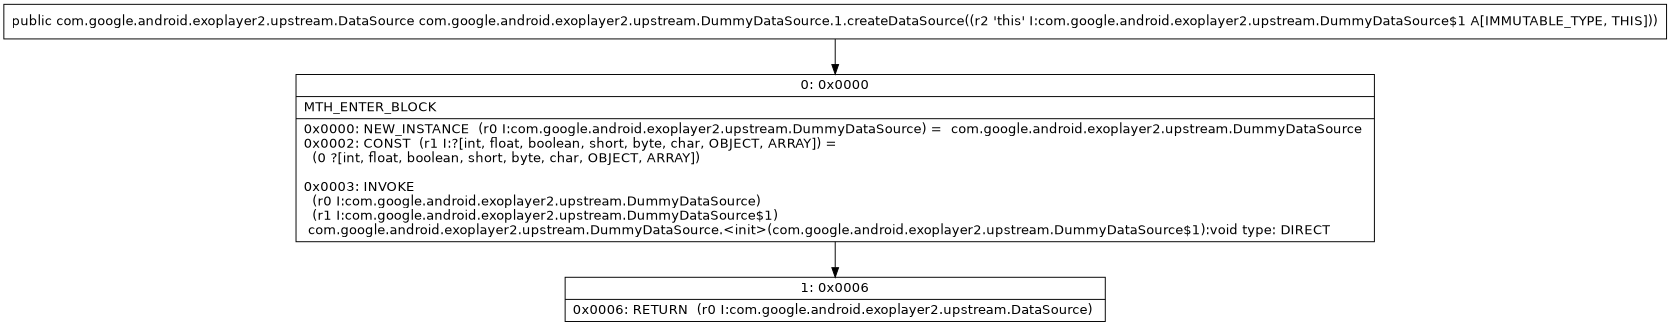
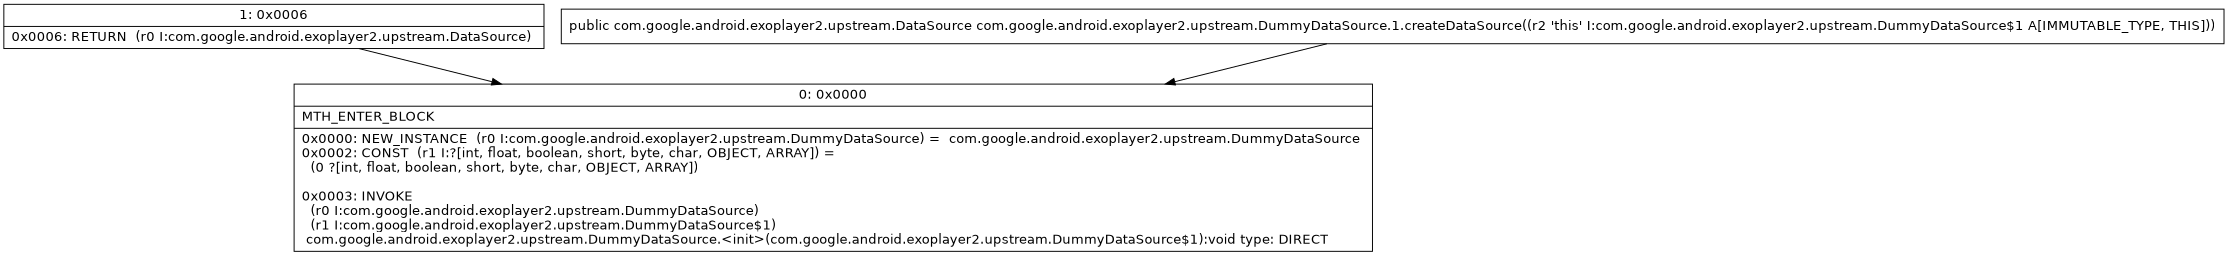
edge "0: 0x0000" -> "1: 0x0006": reversed
